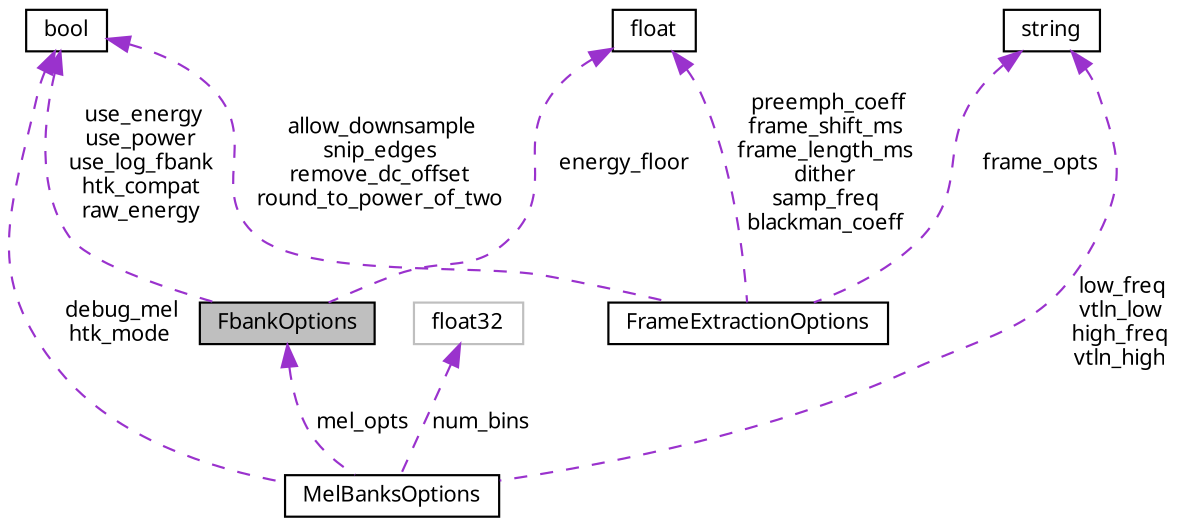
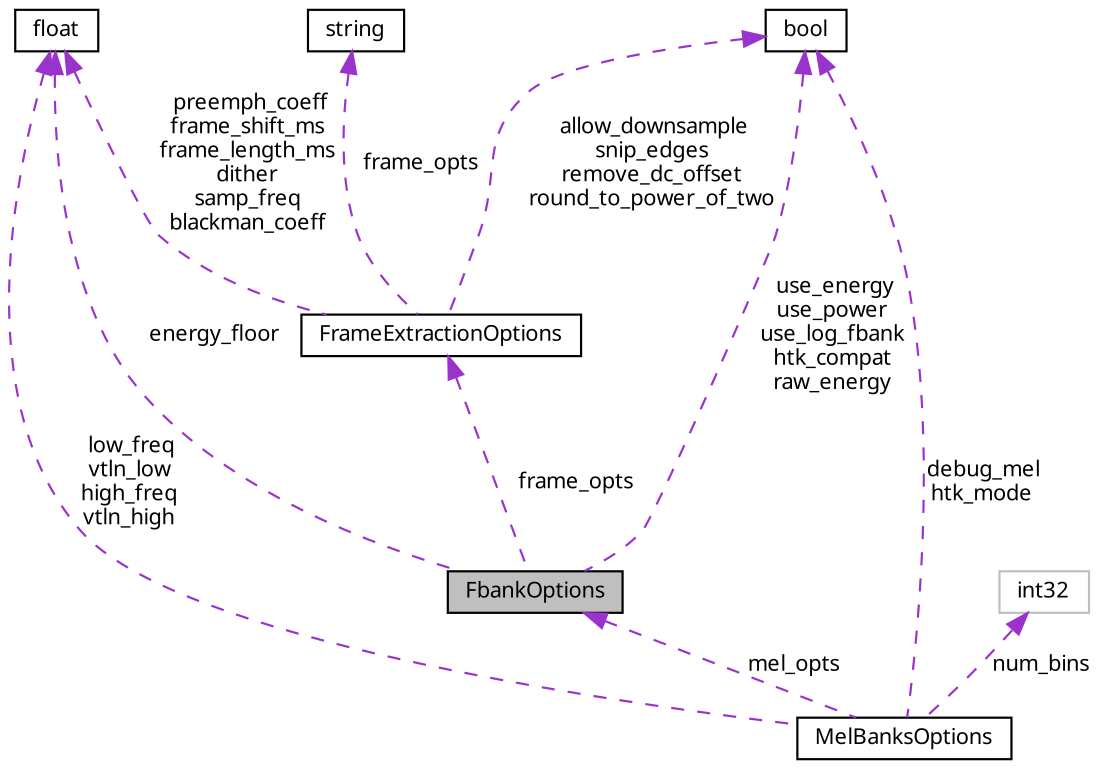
node "float32": label "float32" -> "int32"
edge "MelBanksOptions" -> "string": now "MelBanksOptions" -> "float"
edge "FbankOptions" -> "FrameExtractionOptions": added, label "frame_opts"
